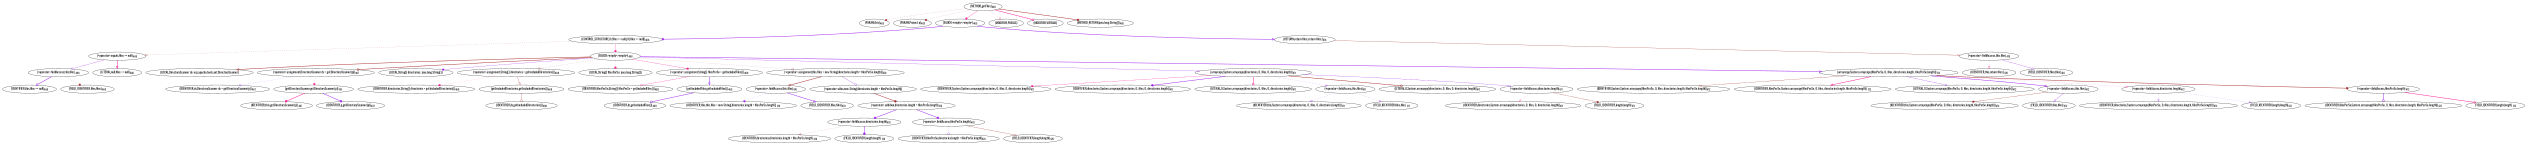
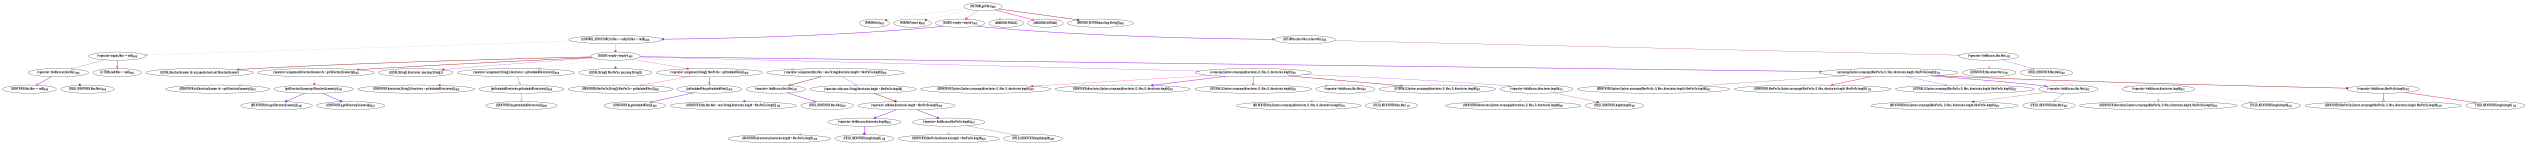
edge "(getDirectoryScanner,getDirectoryScanner(p))" -> "(IDENTIFIER,this,getDirectoryScanner(p))": color deeppink -> purple
